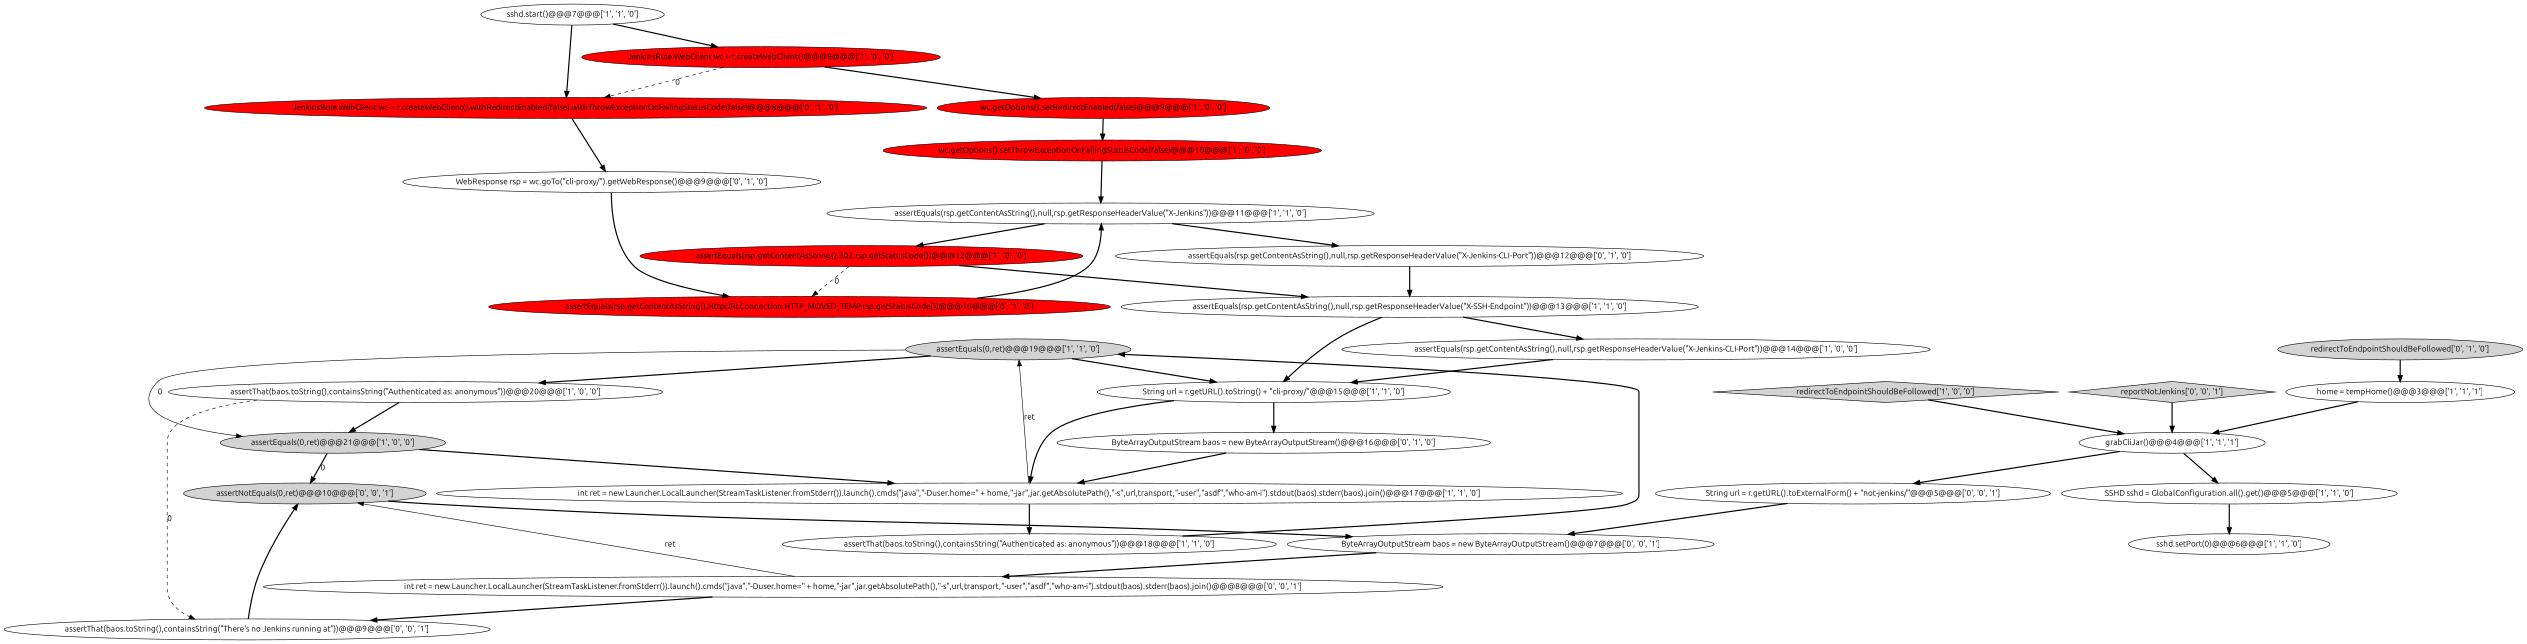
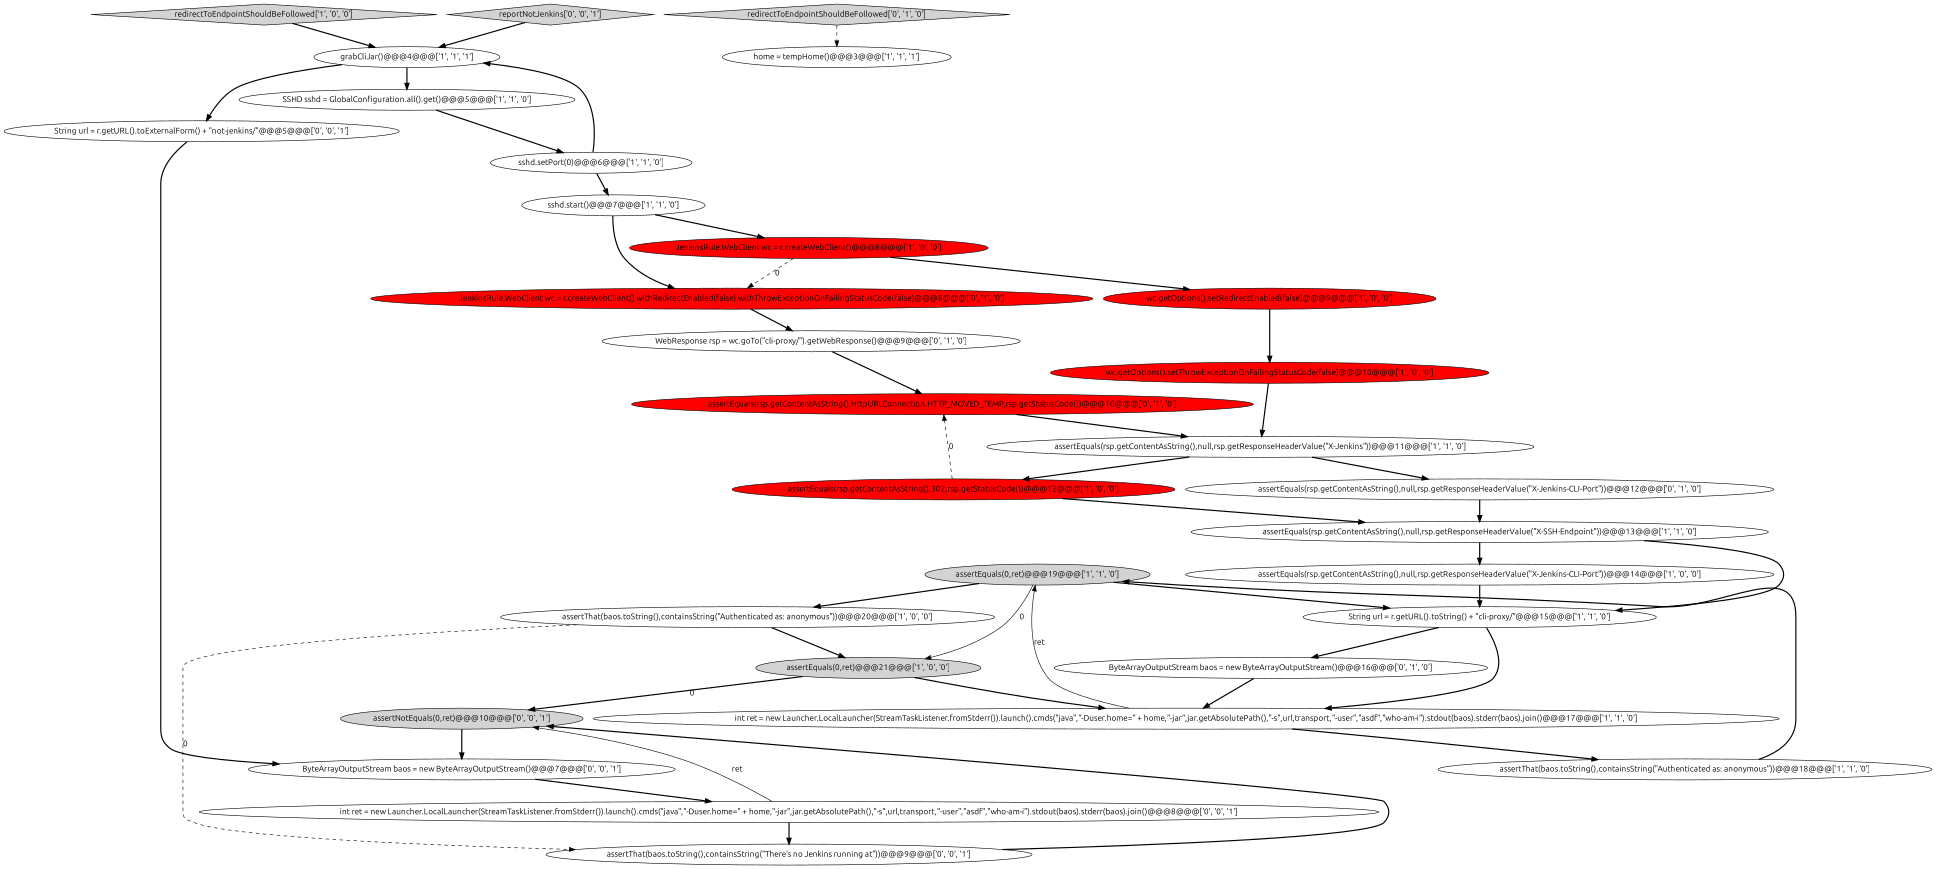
edge "sshd.setPort(0)@@@6@@@['1', '1', '0']" -> "sshd.start()@@@7@@@['1', '1', '0']": added
node "redirectToEndpointShouldBeFollowed['0', '1', '0']": shape ellipse -> diamond
edge "redirectToEndpointShouldBeFollowed['0', '1', '0']" -> "home = tempHome()@@@3@@@['1', '1', '1']": style bold -> dashed
edge "home = tempHome()@@@3@@@['1', '1', '1']" -> "grabCliJar()@@@4@@@['1', '1', '1']": now "sshd.setPort(0)@@@6@@@['1', '1', '0']" -> "grabCliJar()@@@4@@@['1', '1', '1']"
